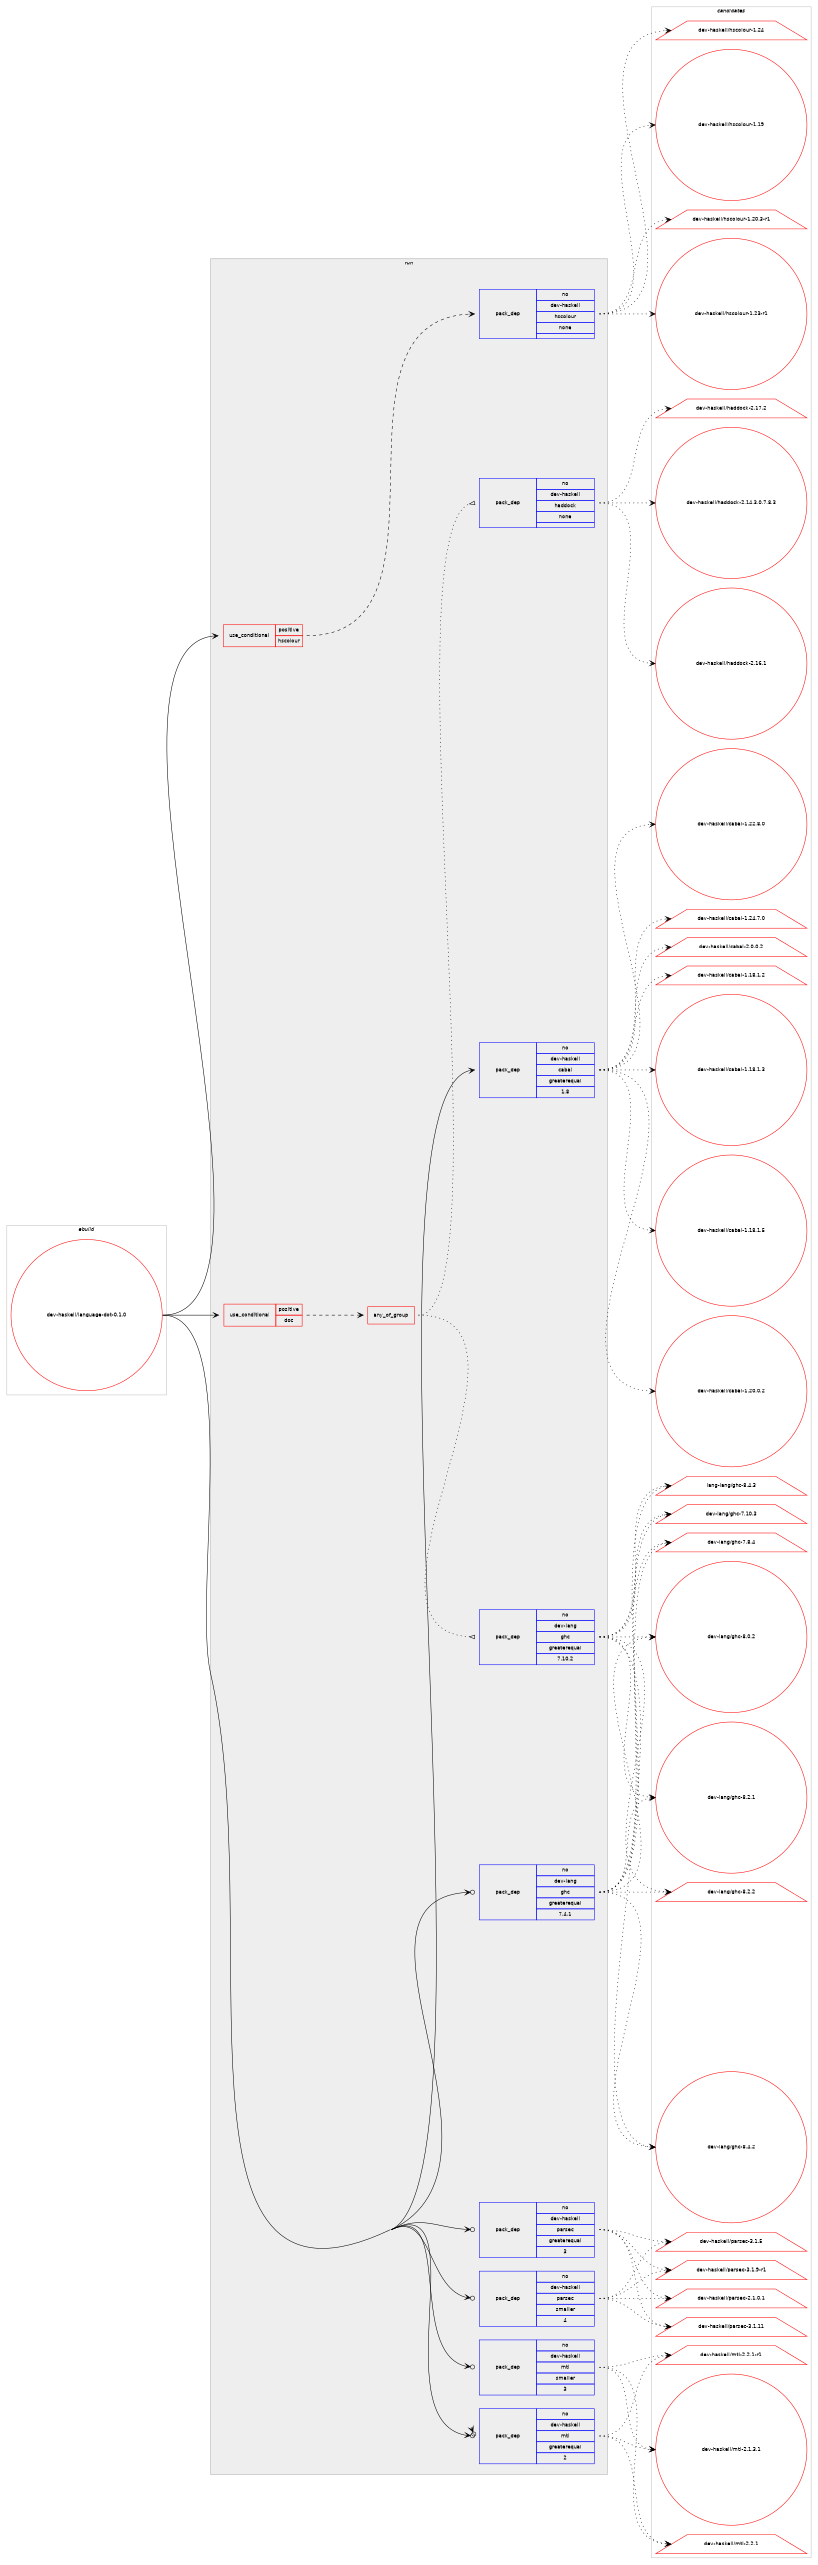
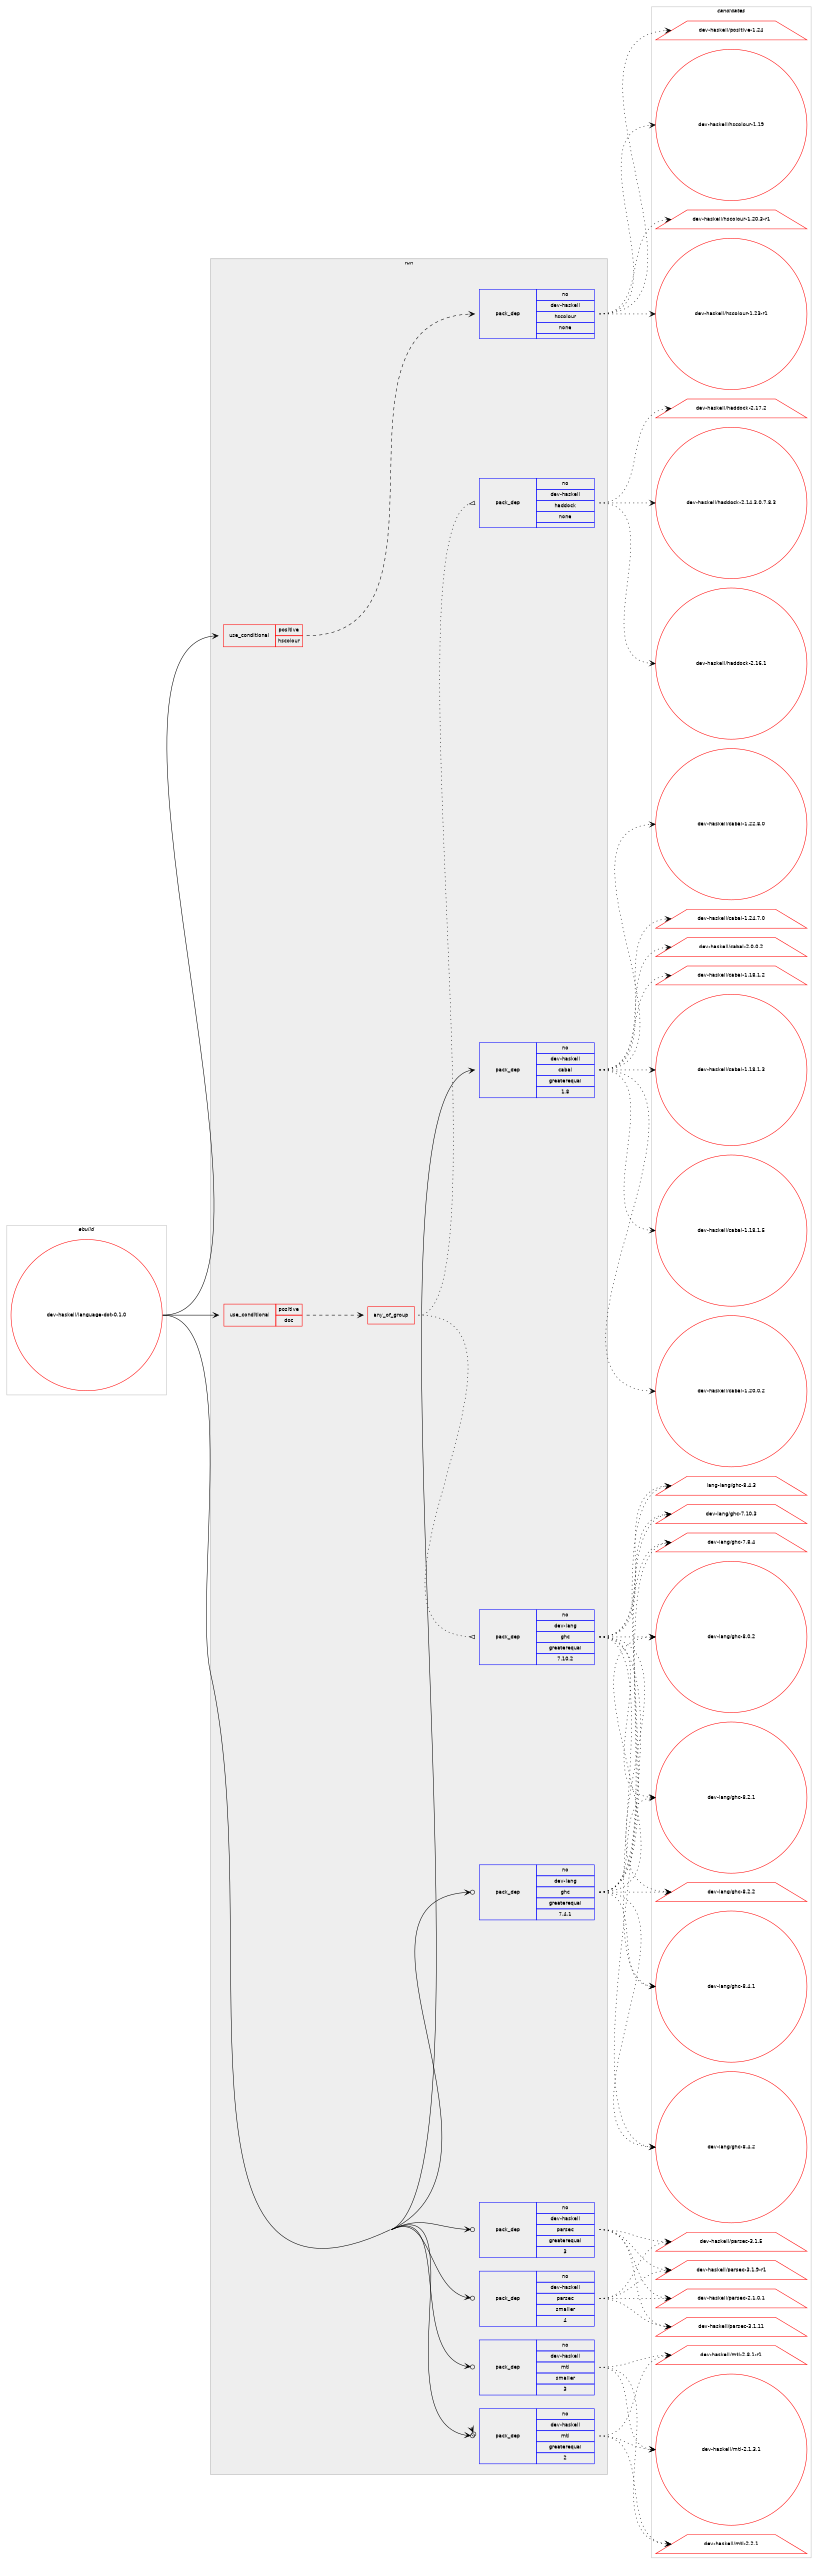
node "dev-haskell/hscolour-1.24": label "dev-haskell/hscolour-1.24" -> "dev-haskell/positive-1.24"
node "dev-lang/ghc-8.4.1": added
node "dev-haskell/mtl-2.2.1-r1": label "dev-haskell/mtl-2.2.1-r1" -> "dev-haskell/mtl-2.8.1-r1"
